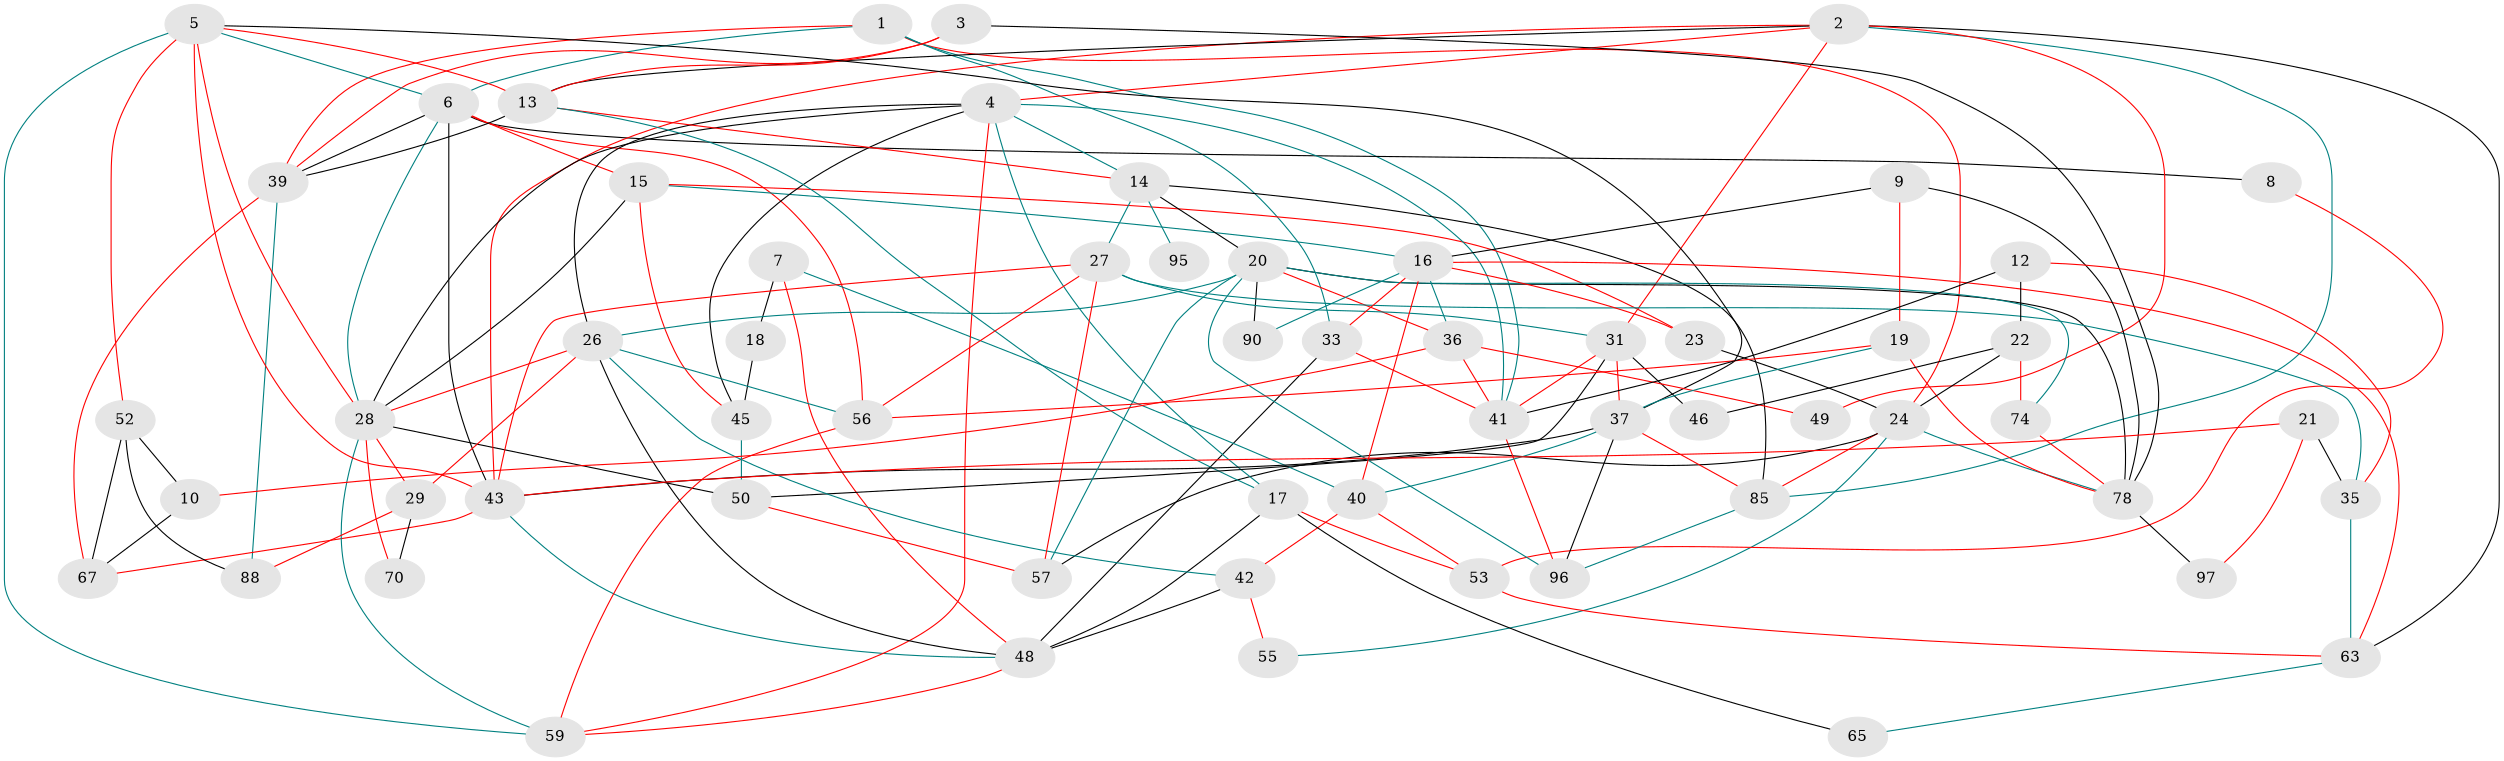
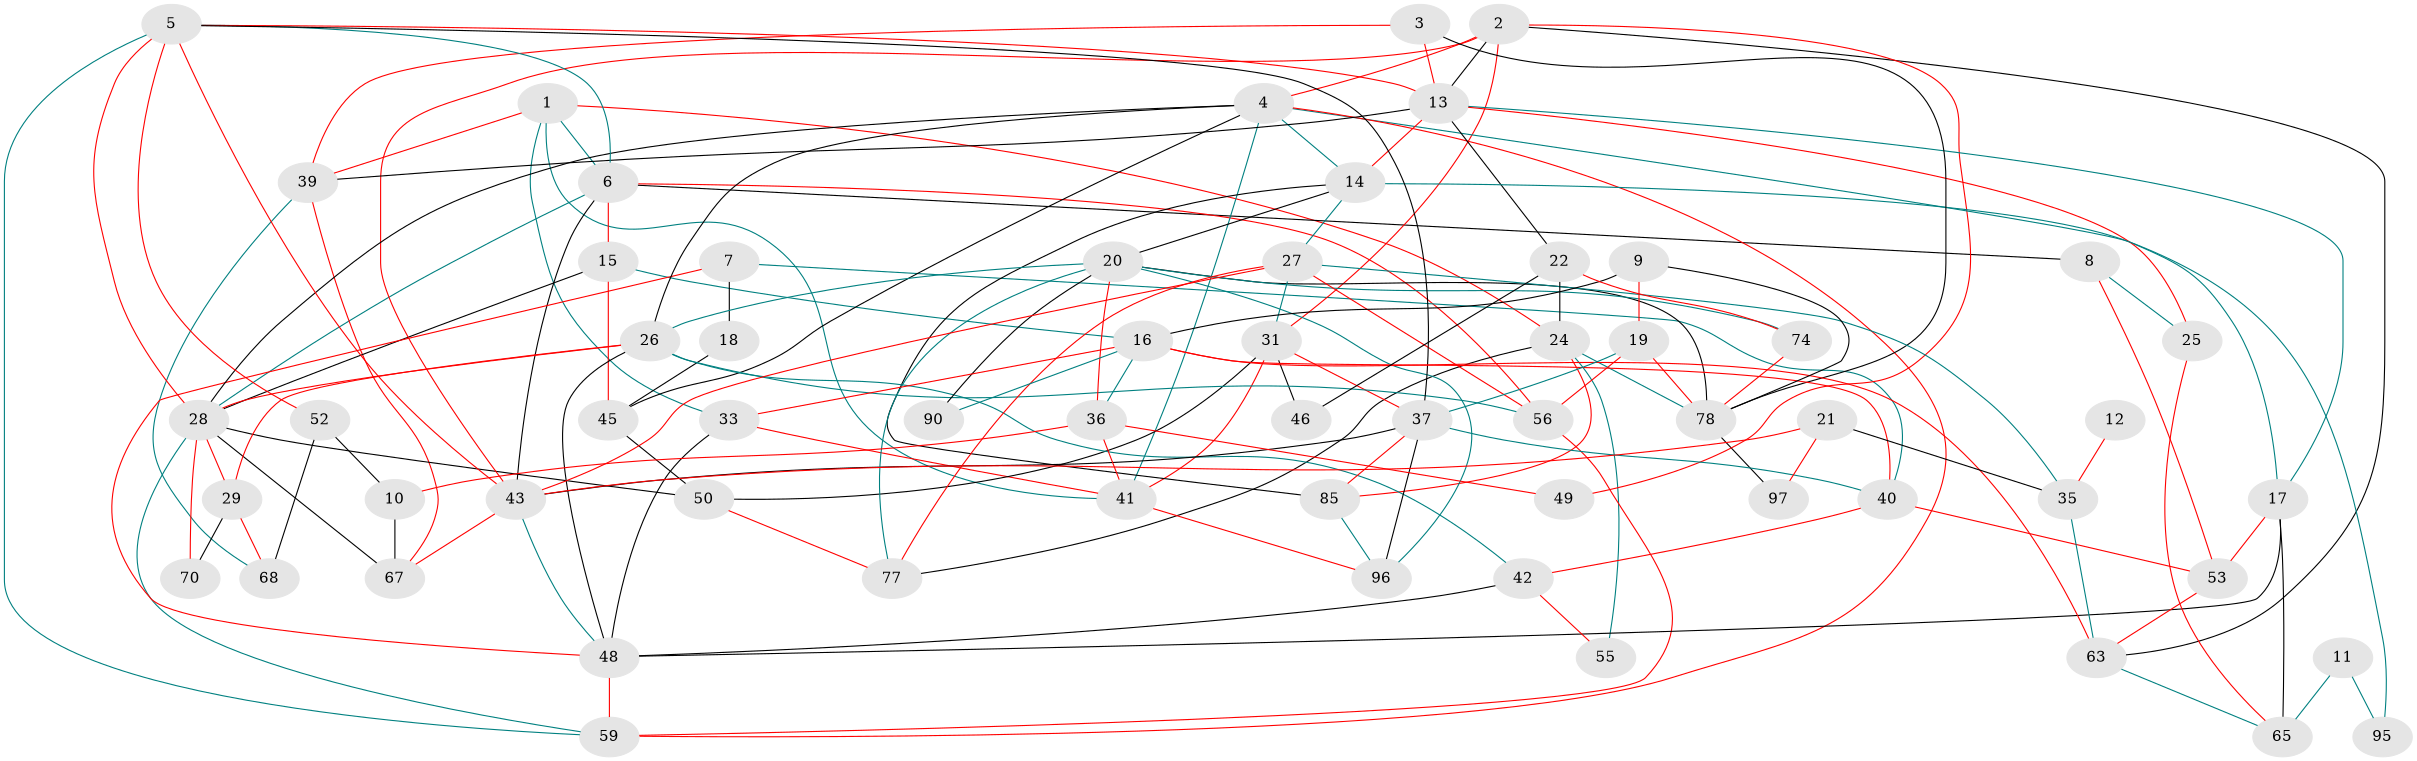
edge "6" -- "39": removed
edge "2" -- "85": removed
edge "12" -- "22": now "13" -- "22"
node "23": removed
node "25": added
edge "12" -- "41": removed
edge "45" -- "50": color teal -> black
edge "52" -- "67": now "28" -- "67"
node "88": label "88" -> "68"
node "57": label "57" -> "77"
node "11": added
